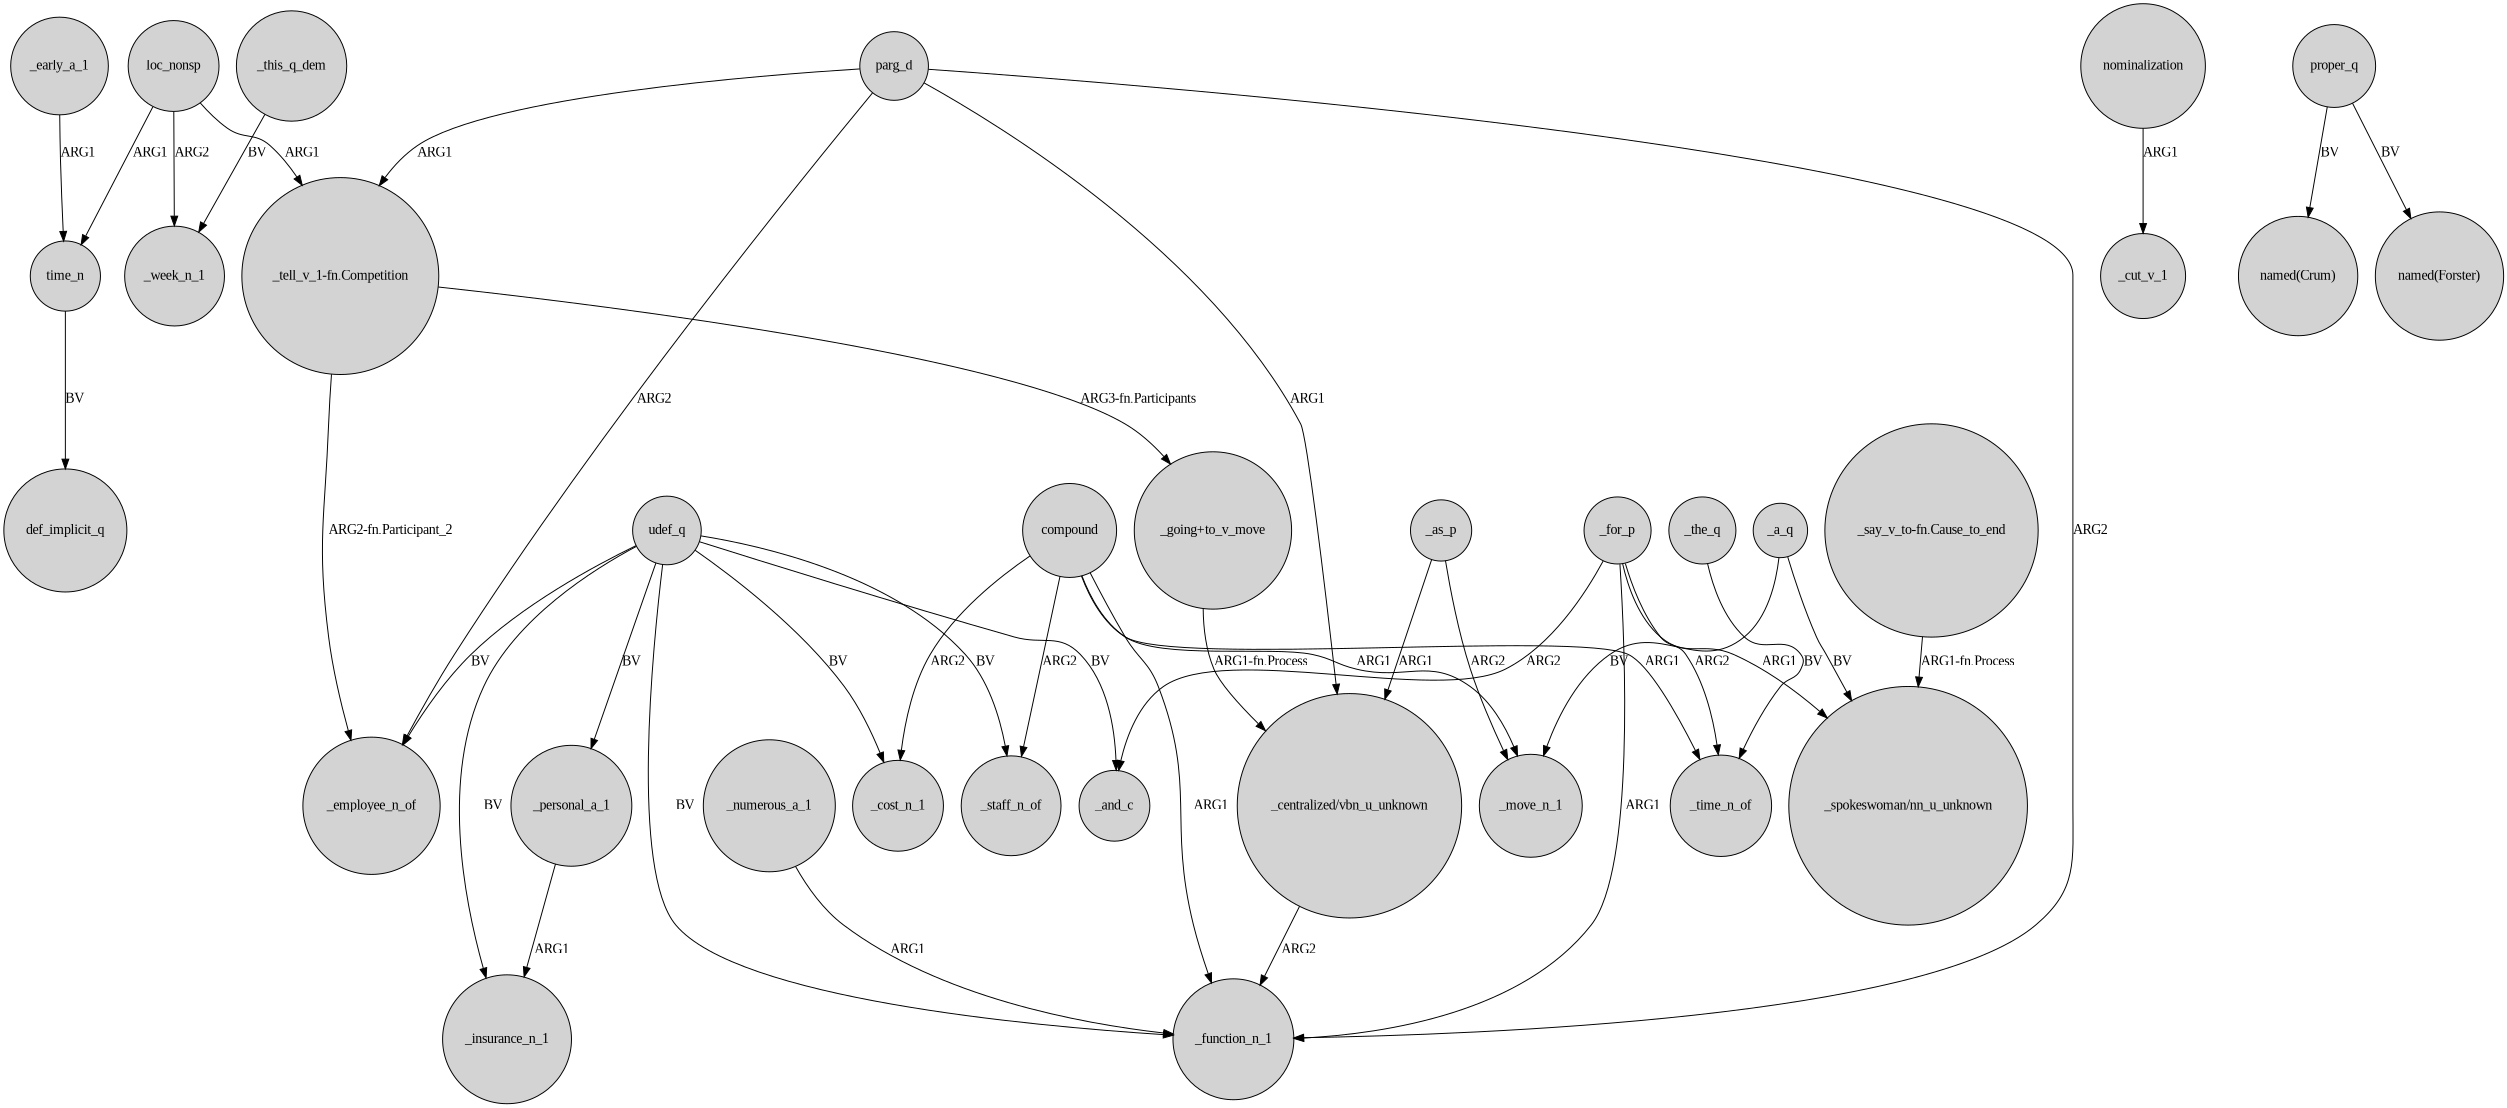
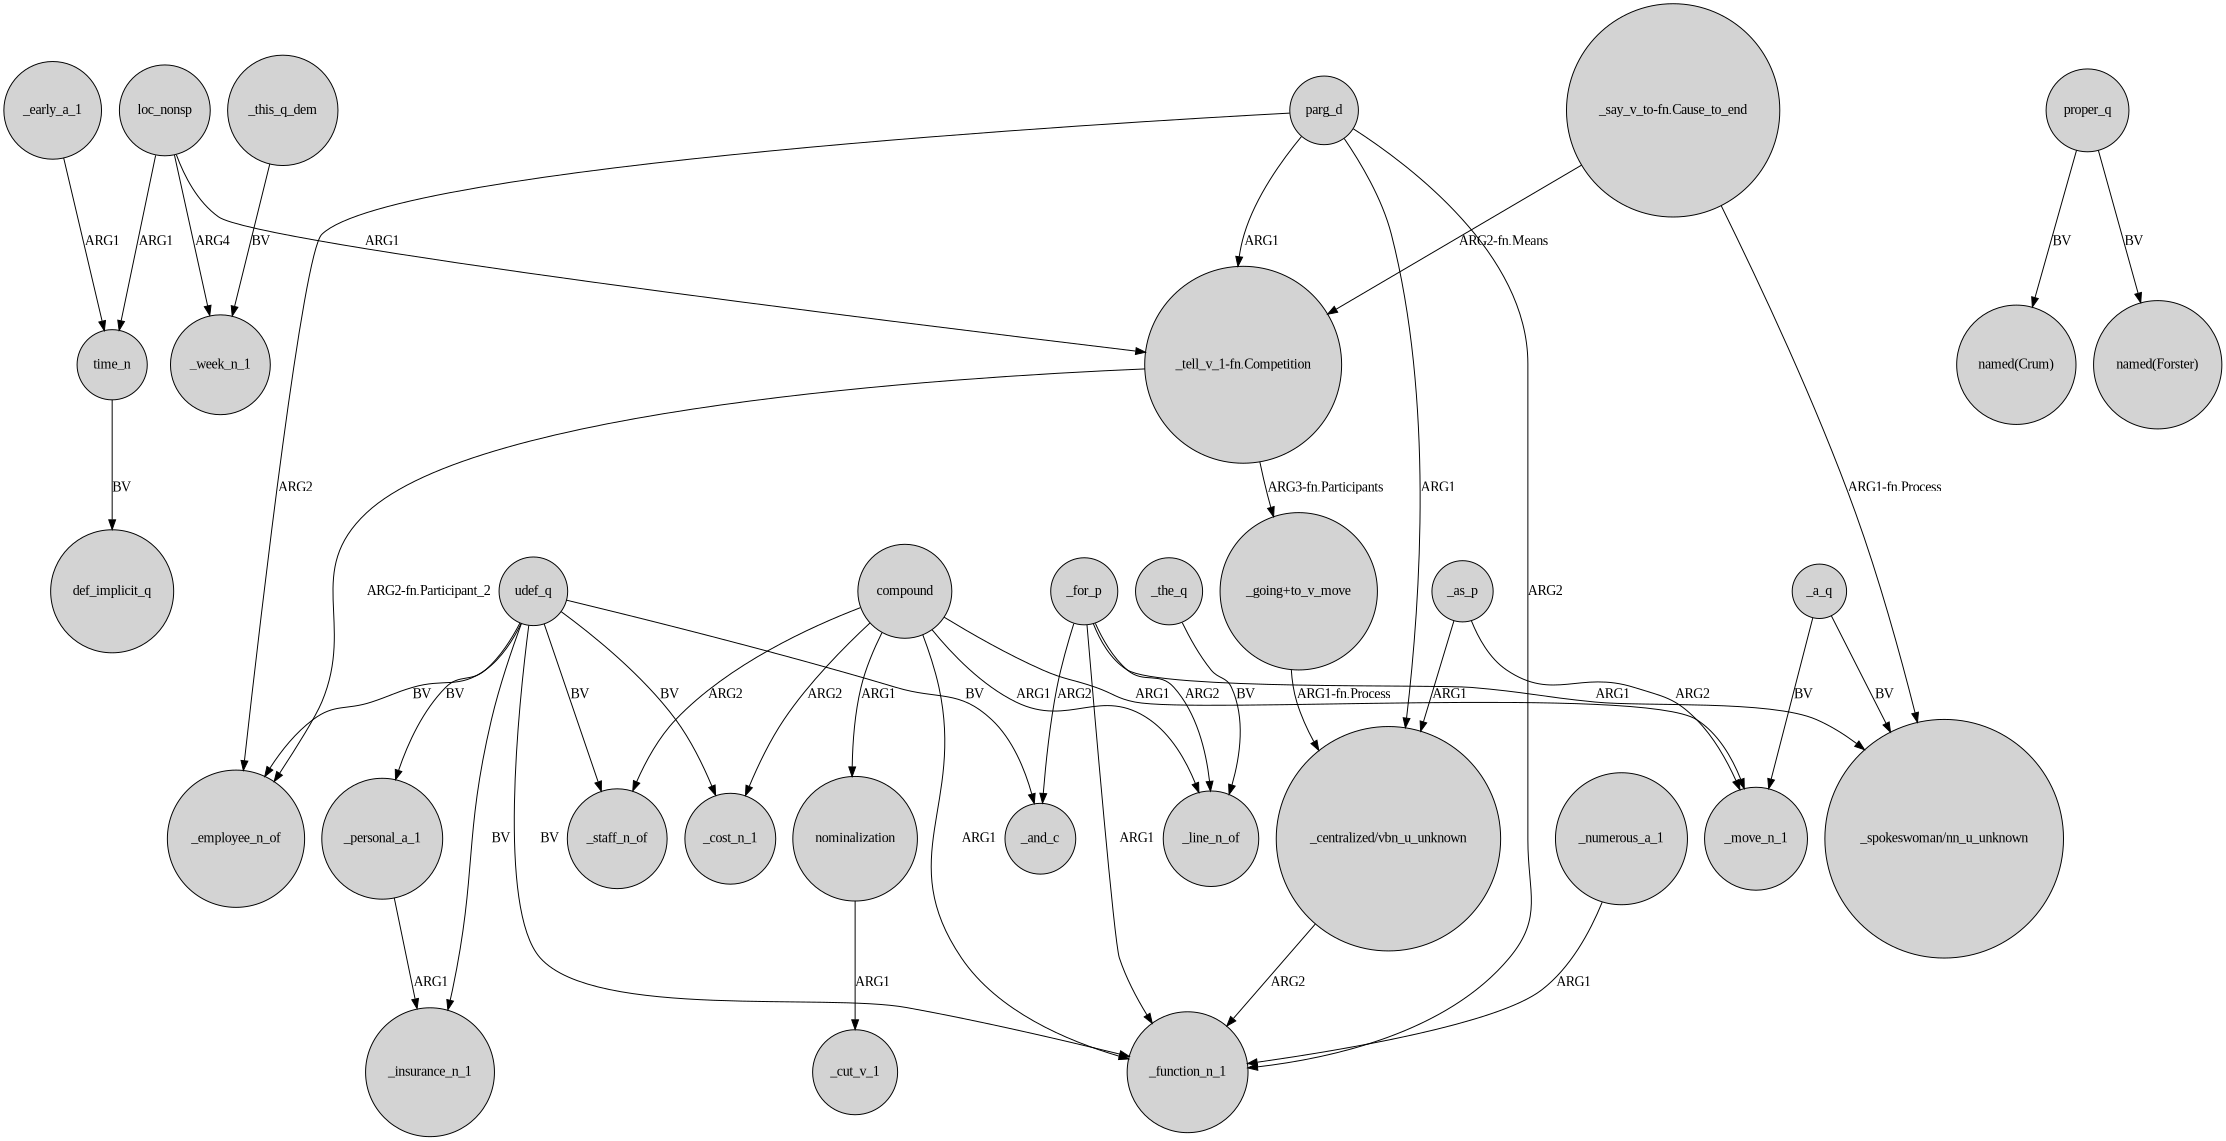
edge "loc_nonsp" -> "_week_n_1": label "ARG2" -> "ARG4"
edge "_say_v_to-fn.Cause_to_end" -> "_tell_v_1-fn.Competition": added, label "ARG2-fn.Means"
edge "compound" -> "nominalization": added, label "ARG1"
node "_time_n_of": label "_time_n_of" -> "_line_n_of"
